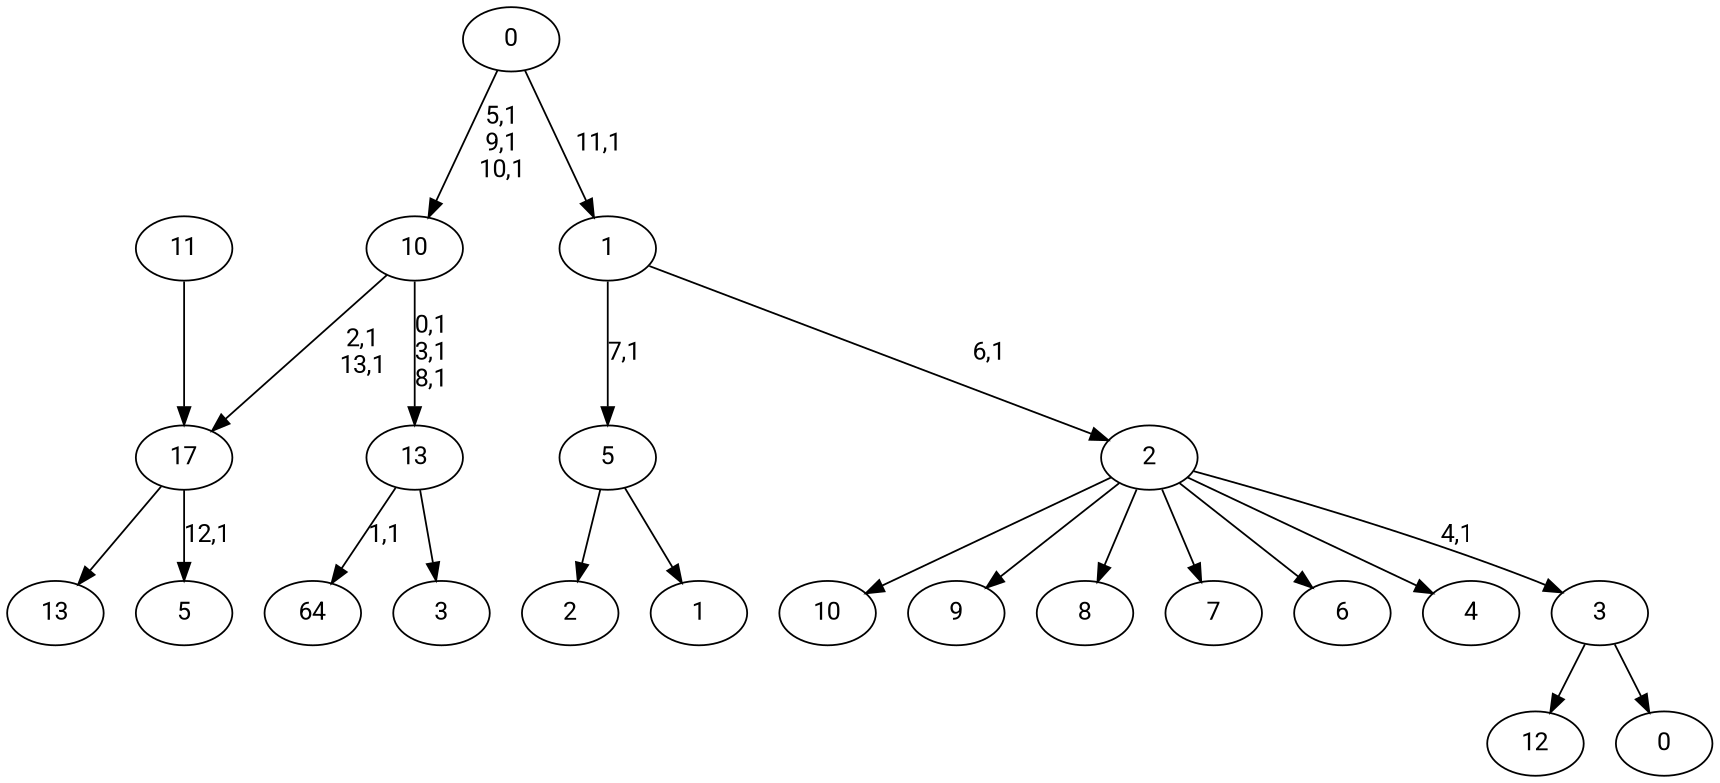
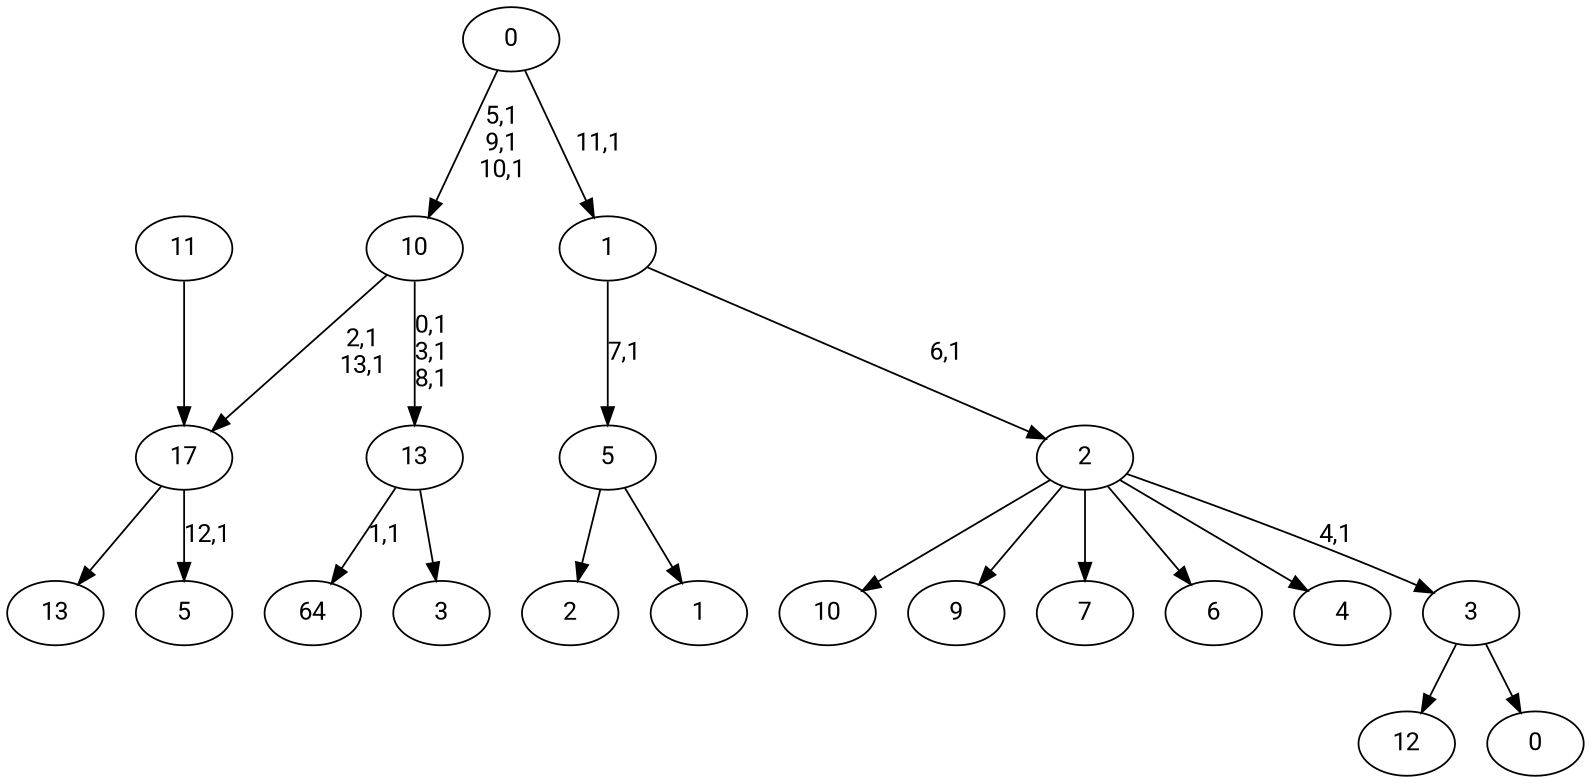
node "8": removed
